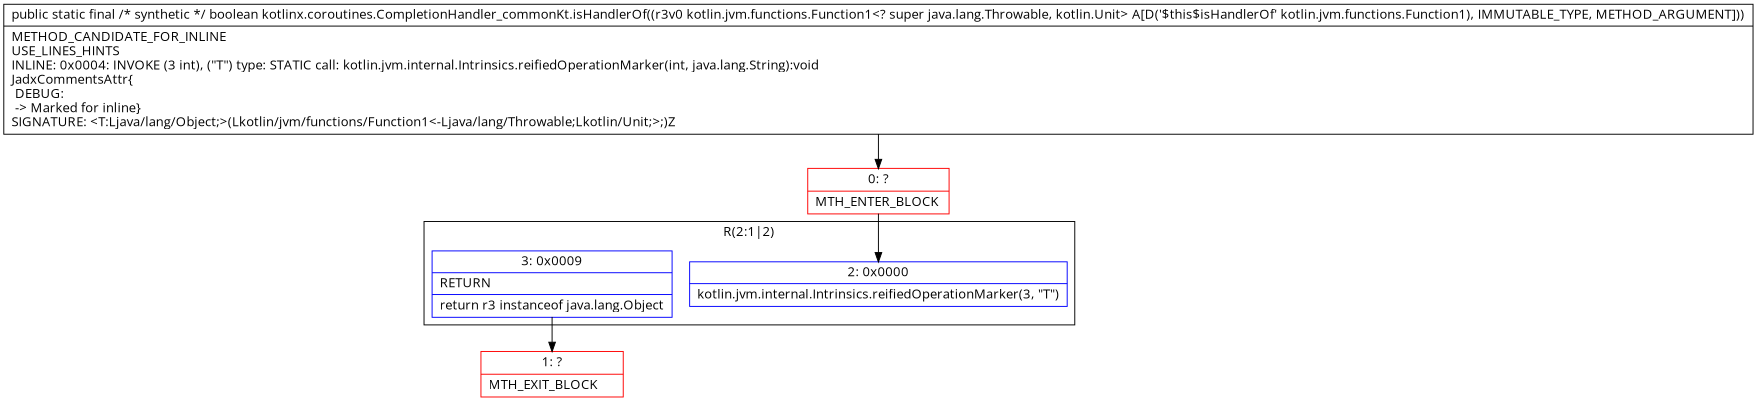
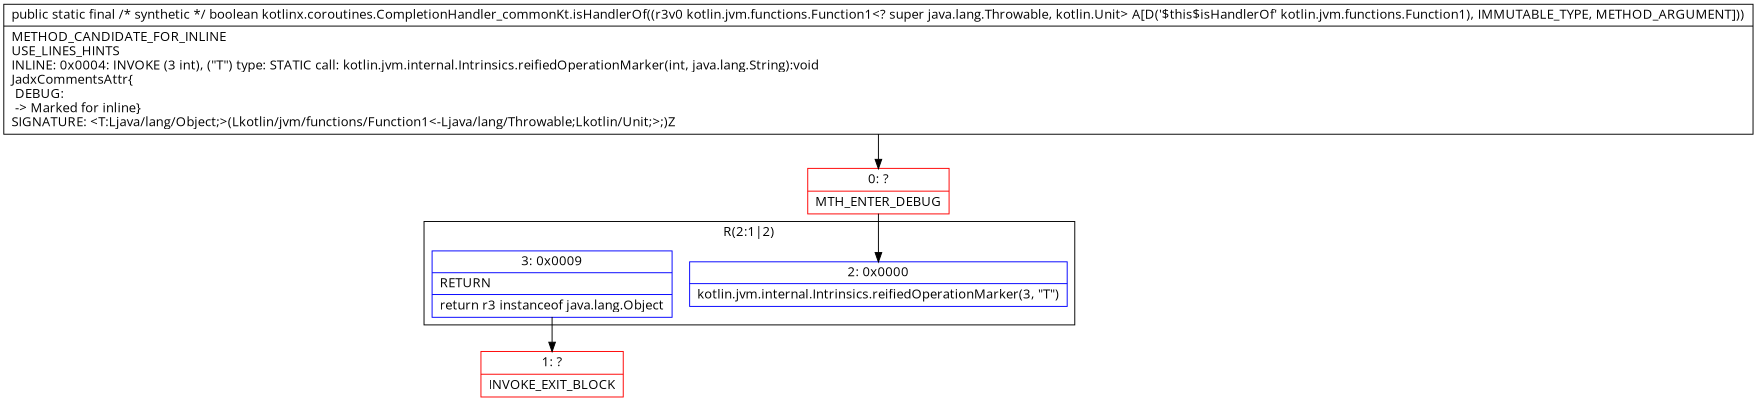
node "0: ?": text "MTH_ENTER_BLOCK" -> "MTH_ENTER_DEBUG"
node "1: ?": text "MTH_EXIT_BLOCK" -> "INVOKE_EXIT_BLOCK"
